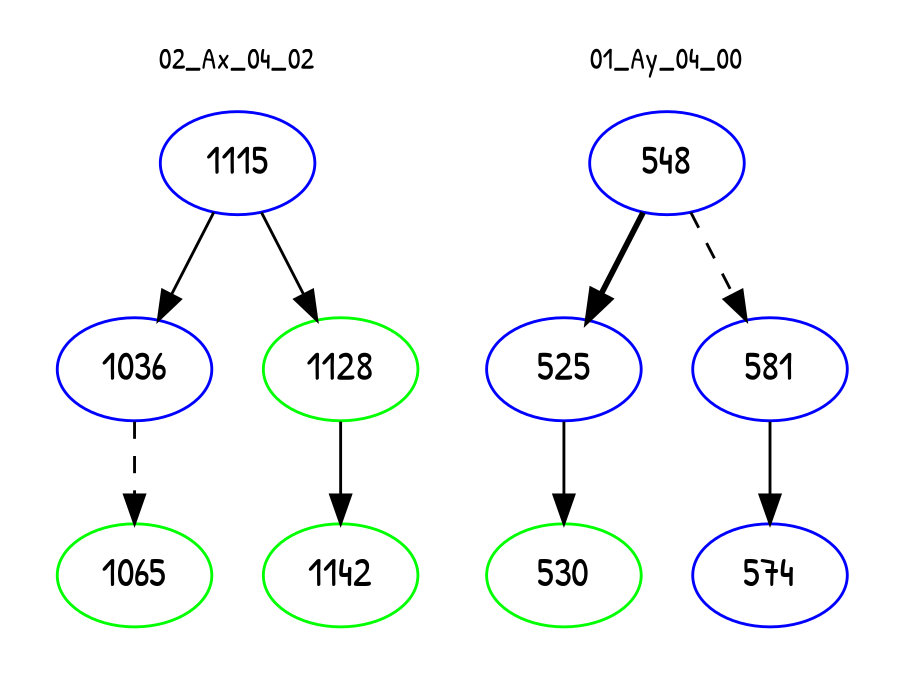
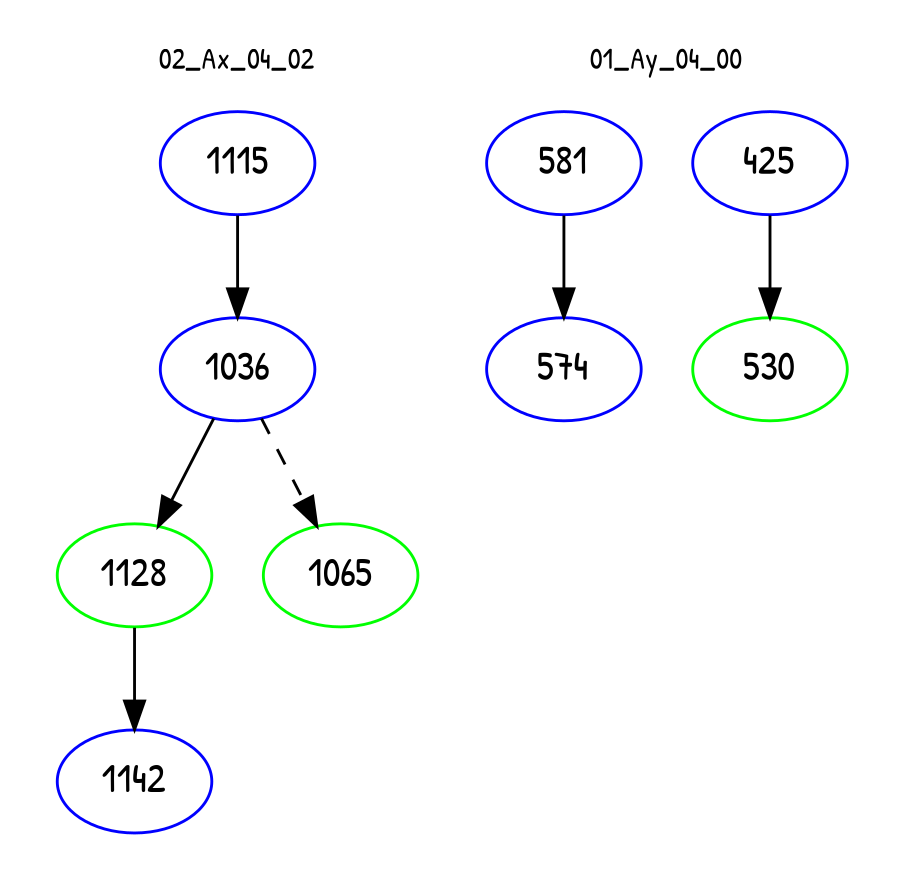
node "548": removed
edge "1115" -> "1128": now "1036" -> "1128"
node "525": label "525" -> "425"
node "1142": color green -> blue
